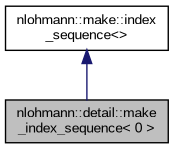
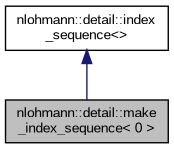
node "nlohmann::make::index _sequence<>": label "nlohmann::make::index _sequence<>" -> "nlohmann::detail::index _sequence<>"
